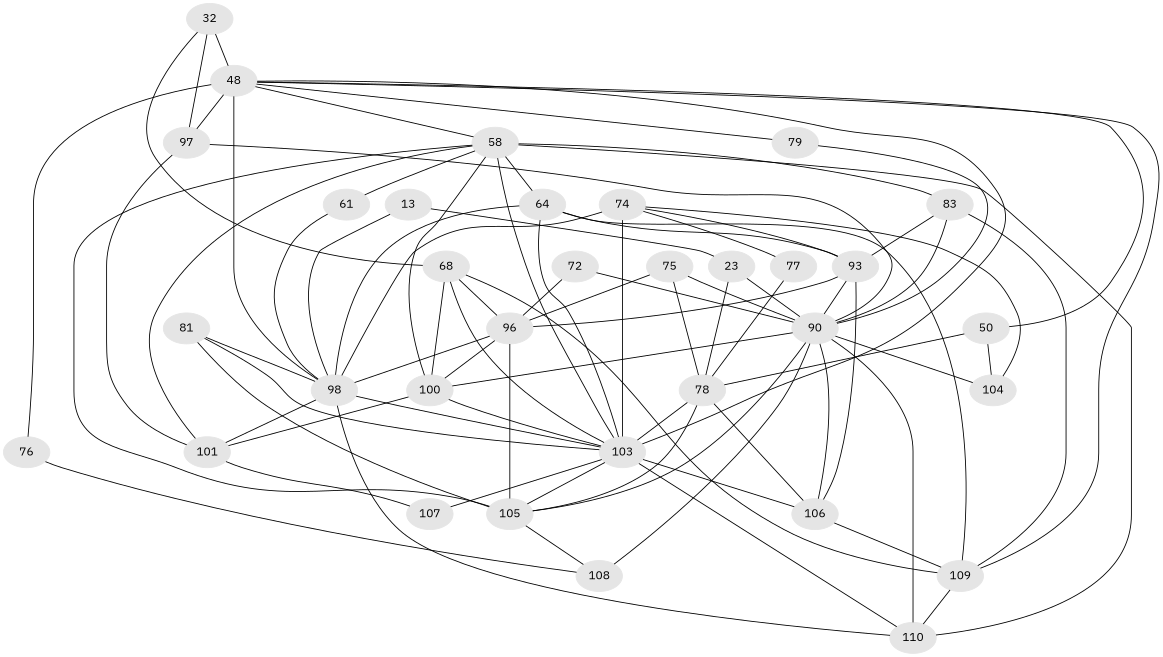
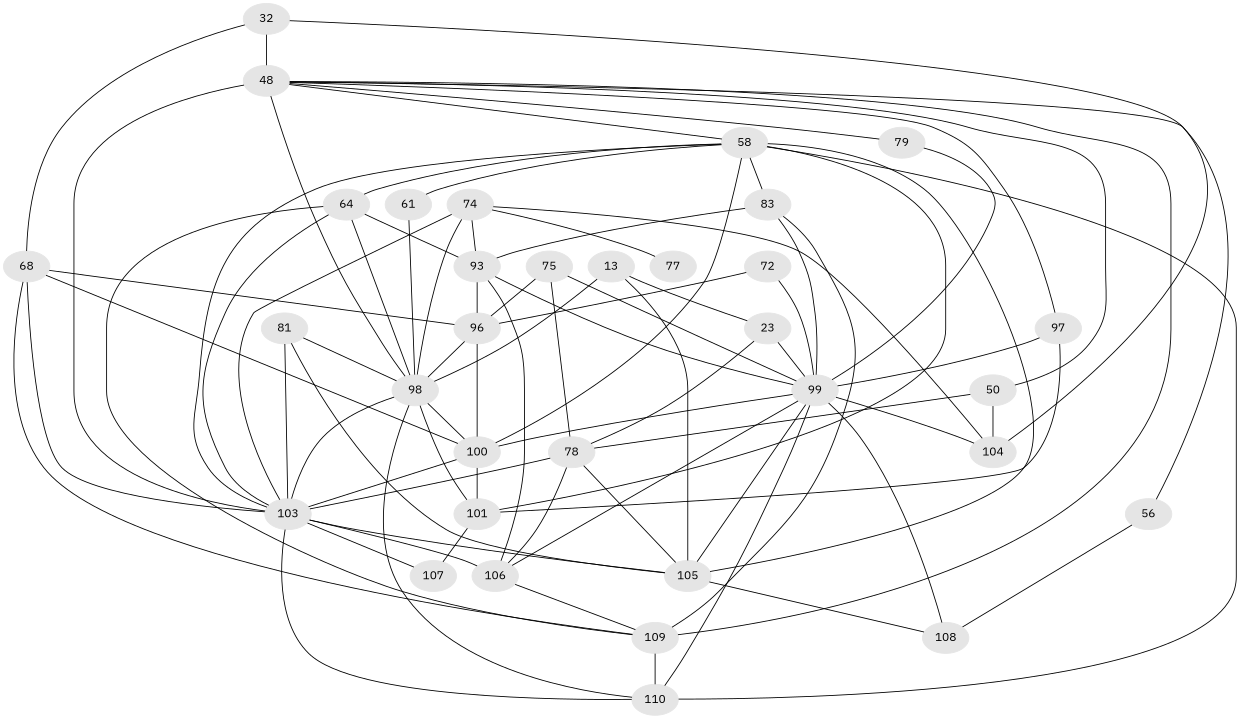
edge "32" -- "97": now "32" -- "104"
edge "77" -- "78": removed
node "90": label "90" -> "99"
edge "96" -- "105": now "13" -- "105"
edge "98" -- "100": added
node "76": label "76" -> "56"
